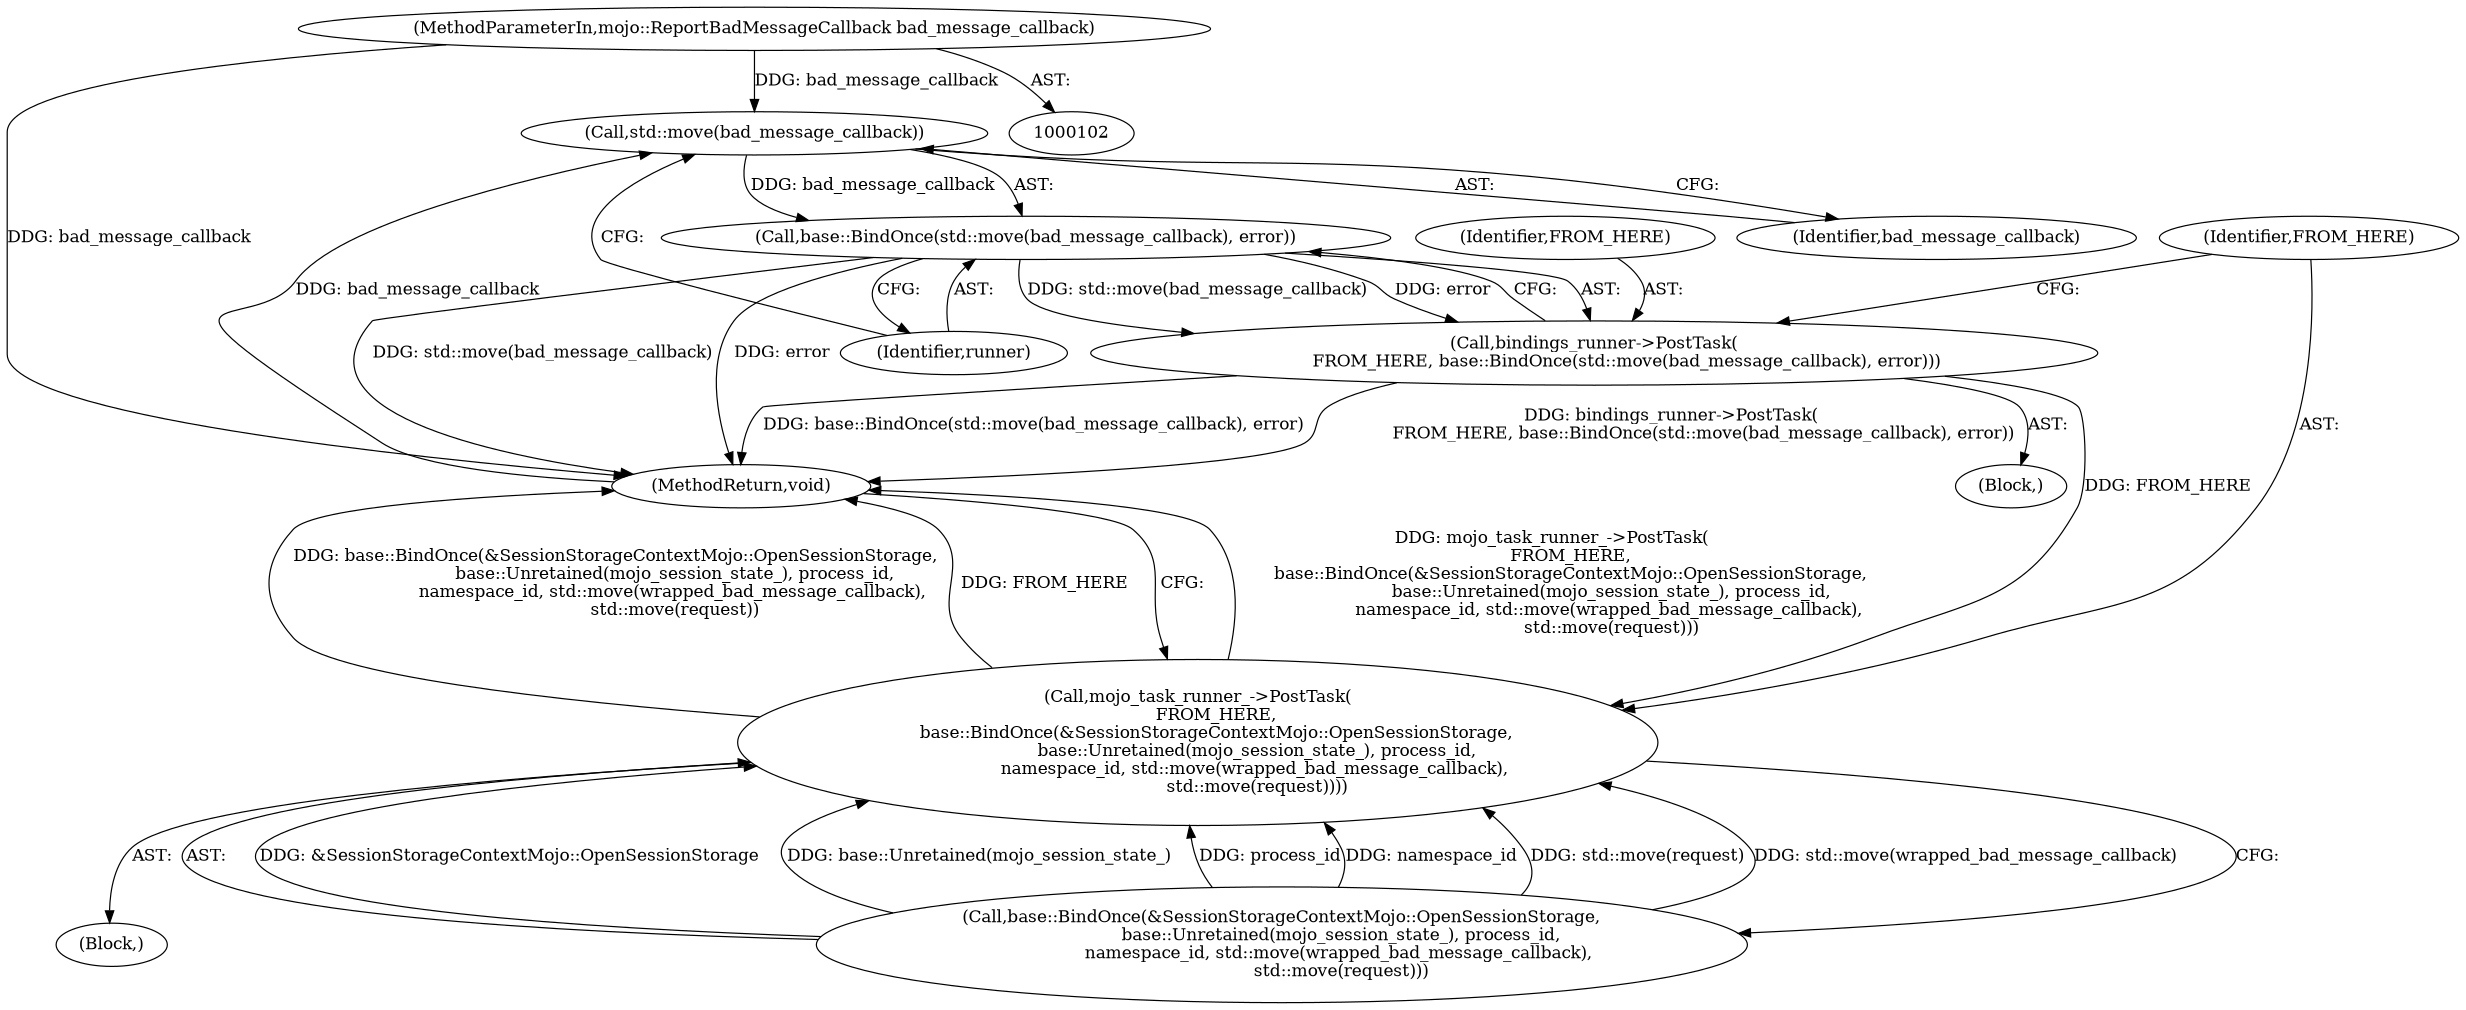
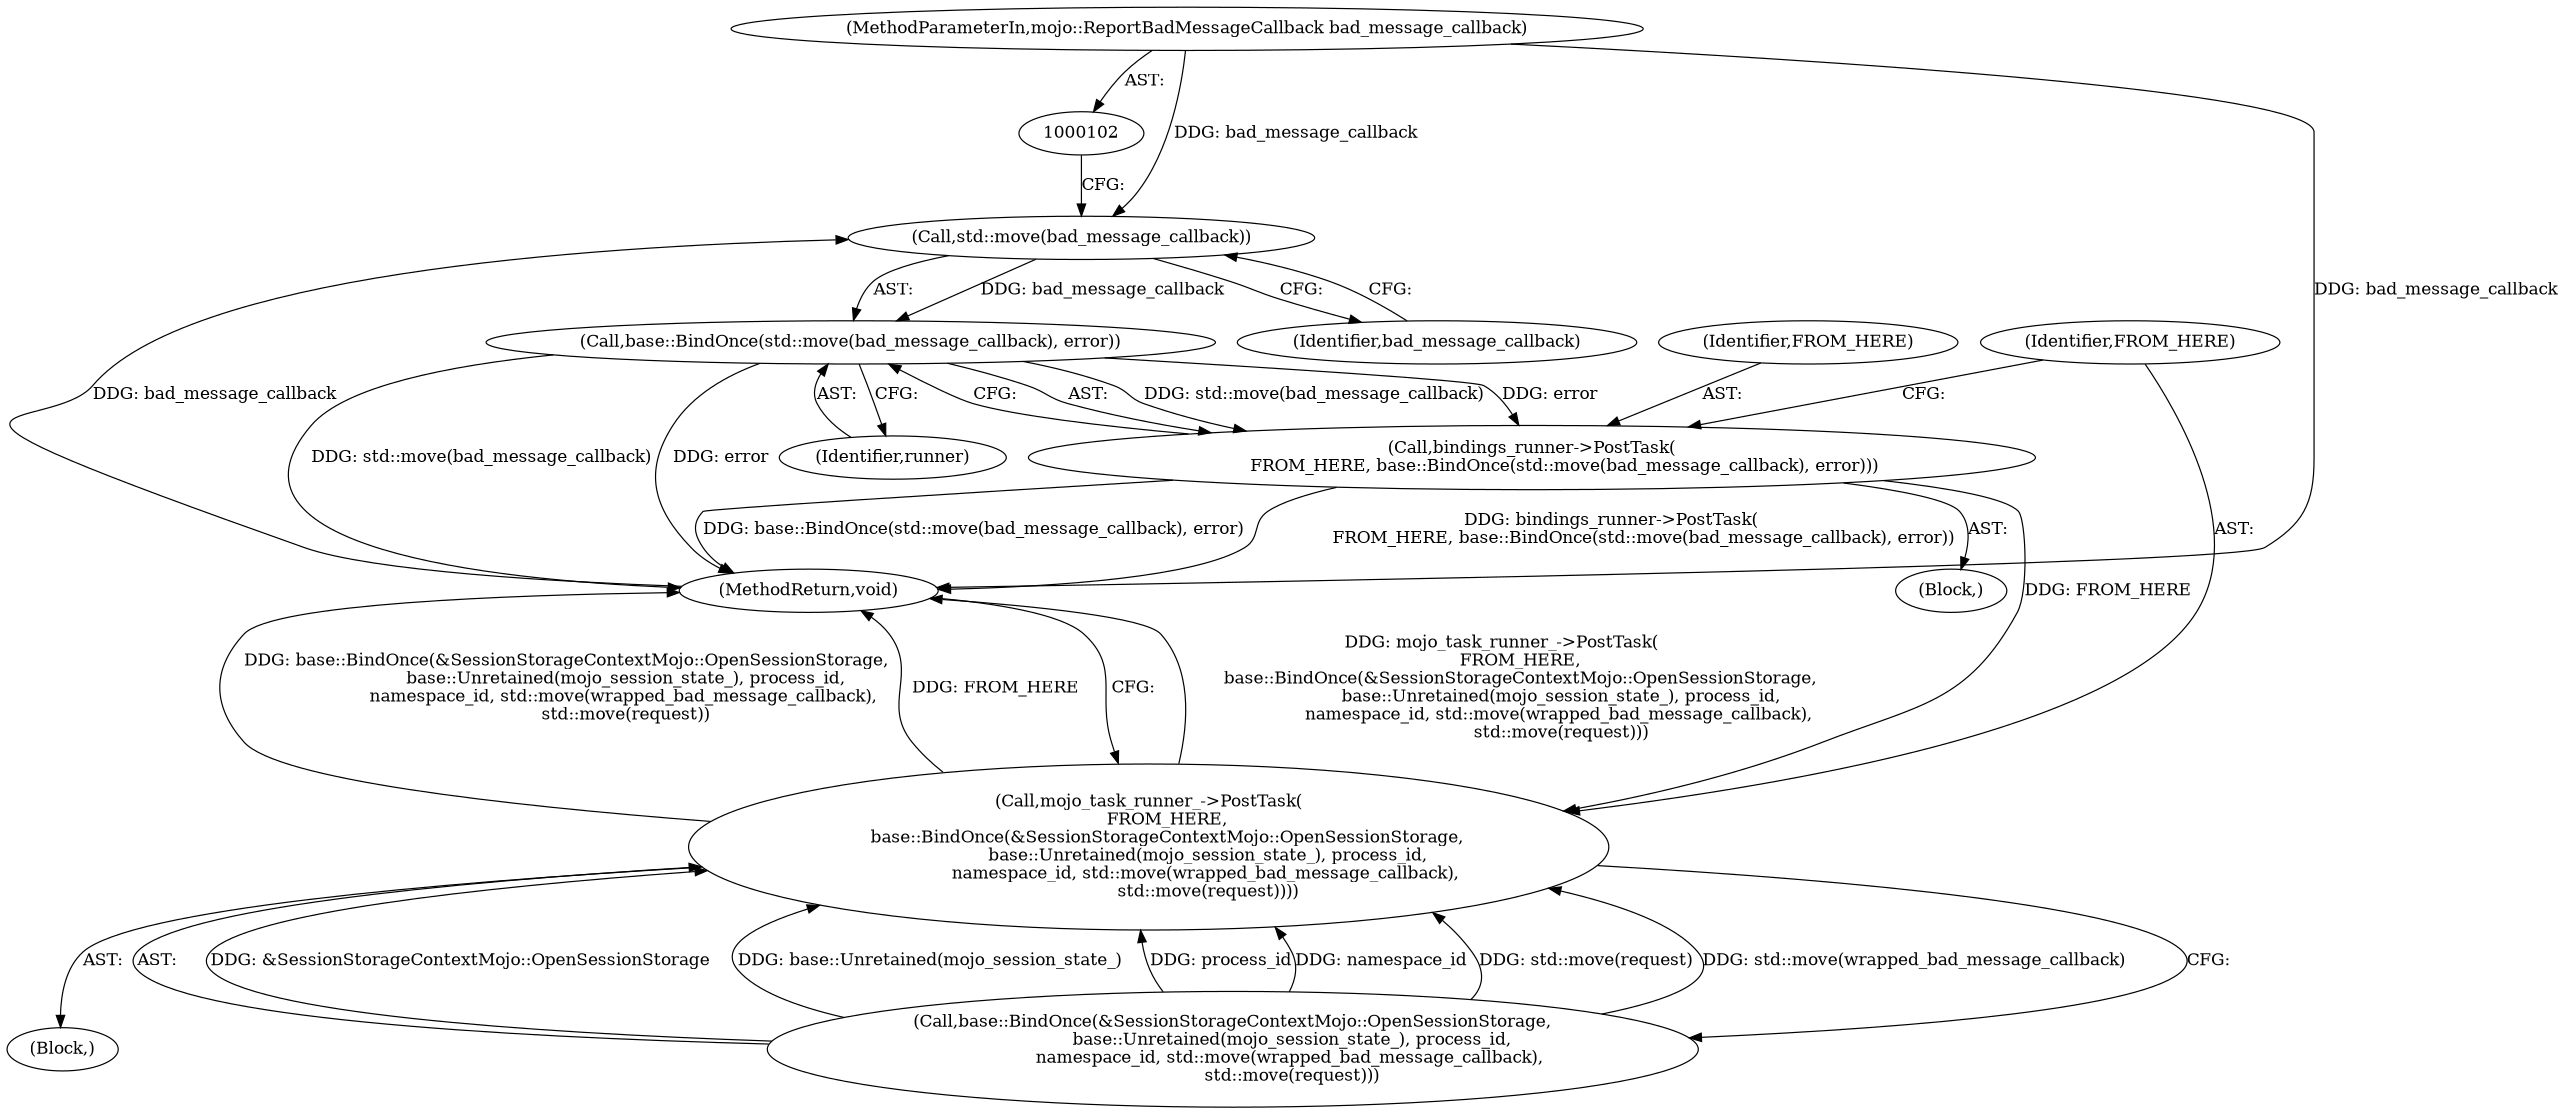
edge "(Identifier,bad_message_callback)" -> "(Call,std::move(bad_message_callback))": label "AST: " -> "CFG: "
edge "(Identifier,runner)" -> "(Call,std::move(bad_message_callback))": now "1000102" -> "(Call,std::move(bad_message_callback))"
